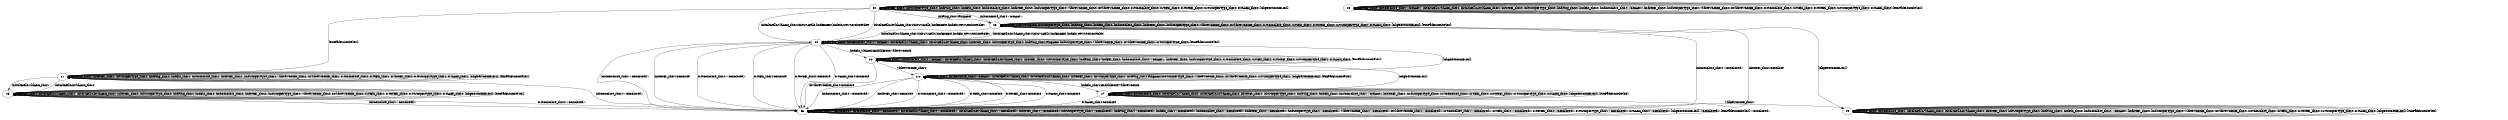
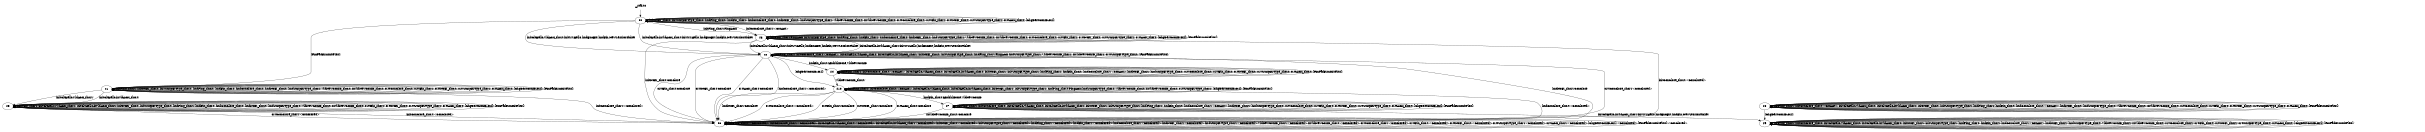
node "__start0": added
edge "s3" -> "s9": now "s8" -> "s9"
edge "s2" -> "s4": label "hndFin_vldACK/HndshkDone,VldNewConID " -> "hndFin_short/HndshkDone,VldNewConID "
edge "s4" -> "s7": removed, label "[ChgDestConID-Ori]/"
edge "s4" -> "s6": removed, label "InvldNewConID_short/ConClose"
edge "s7" -> "s6": label "0rttACK_short/ConClose " -> "InvldNewConID_short/ConClose "
edge "s7" -> "s9": label "VldNewConID_short/ " -> "initCltHello-invldACK_short/initSvrHello,hndEncExt,hndFin,NewSessionTicket "
